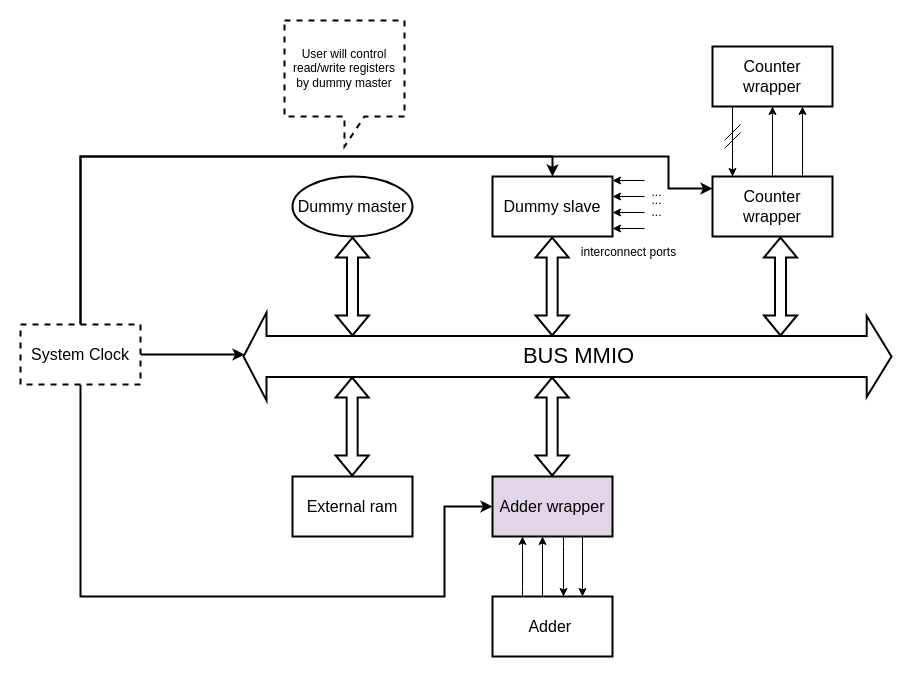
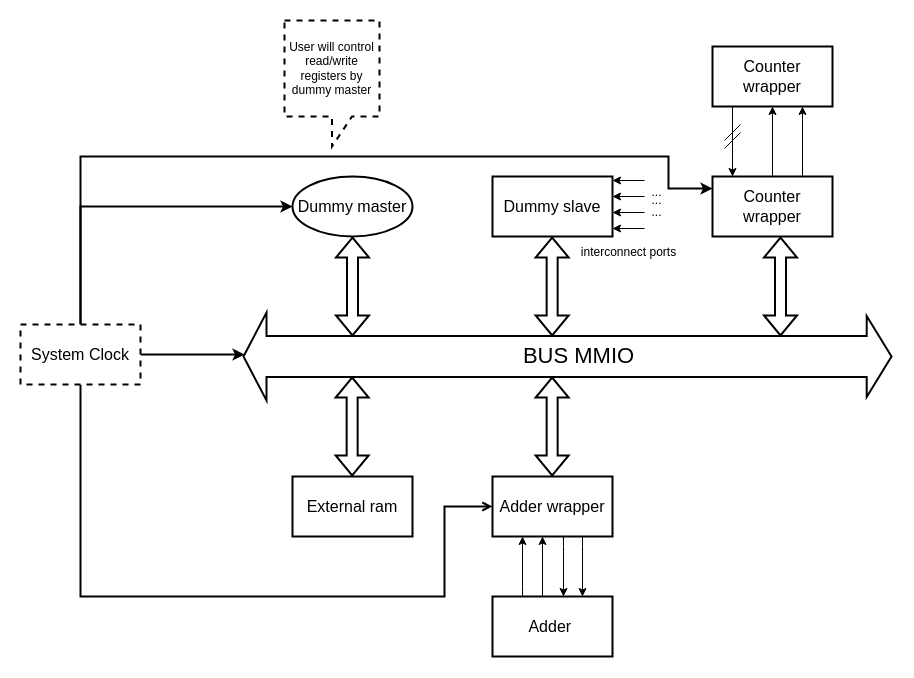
node "User will control read/write registers by dummy master": size 120x126 -> 95x126
edge "System Clock" -> "Dummy slave": removed
edge "System Clock" -> "Dummy master": added
edge "System Clock" -> "Adder wrapper": arrowhead classic -> open
node "Adder wrapper": fillcolor #e1d5e7 -> #ffffff
